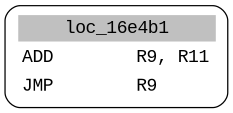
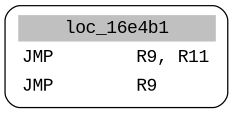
node "loc_16e4b1": text "ADD        R9, R11" -> "JMP        R9, R11"
